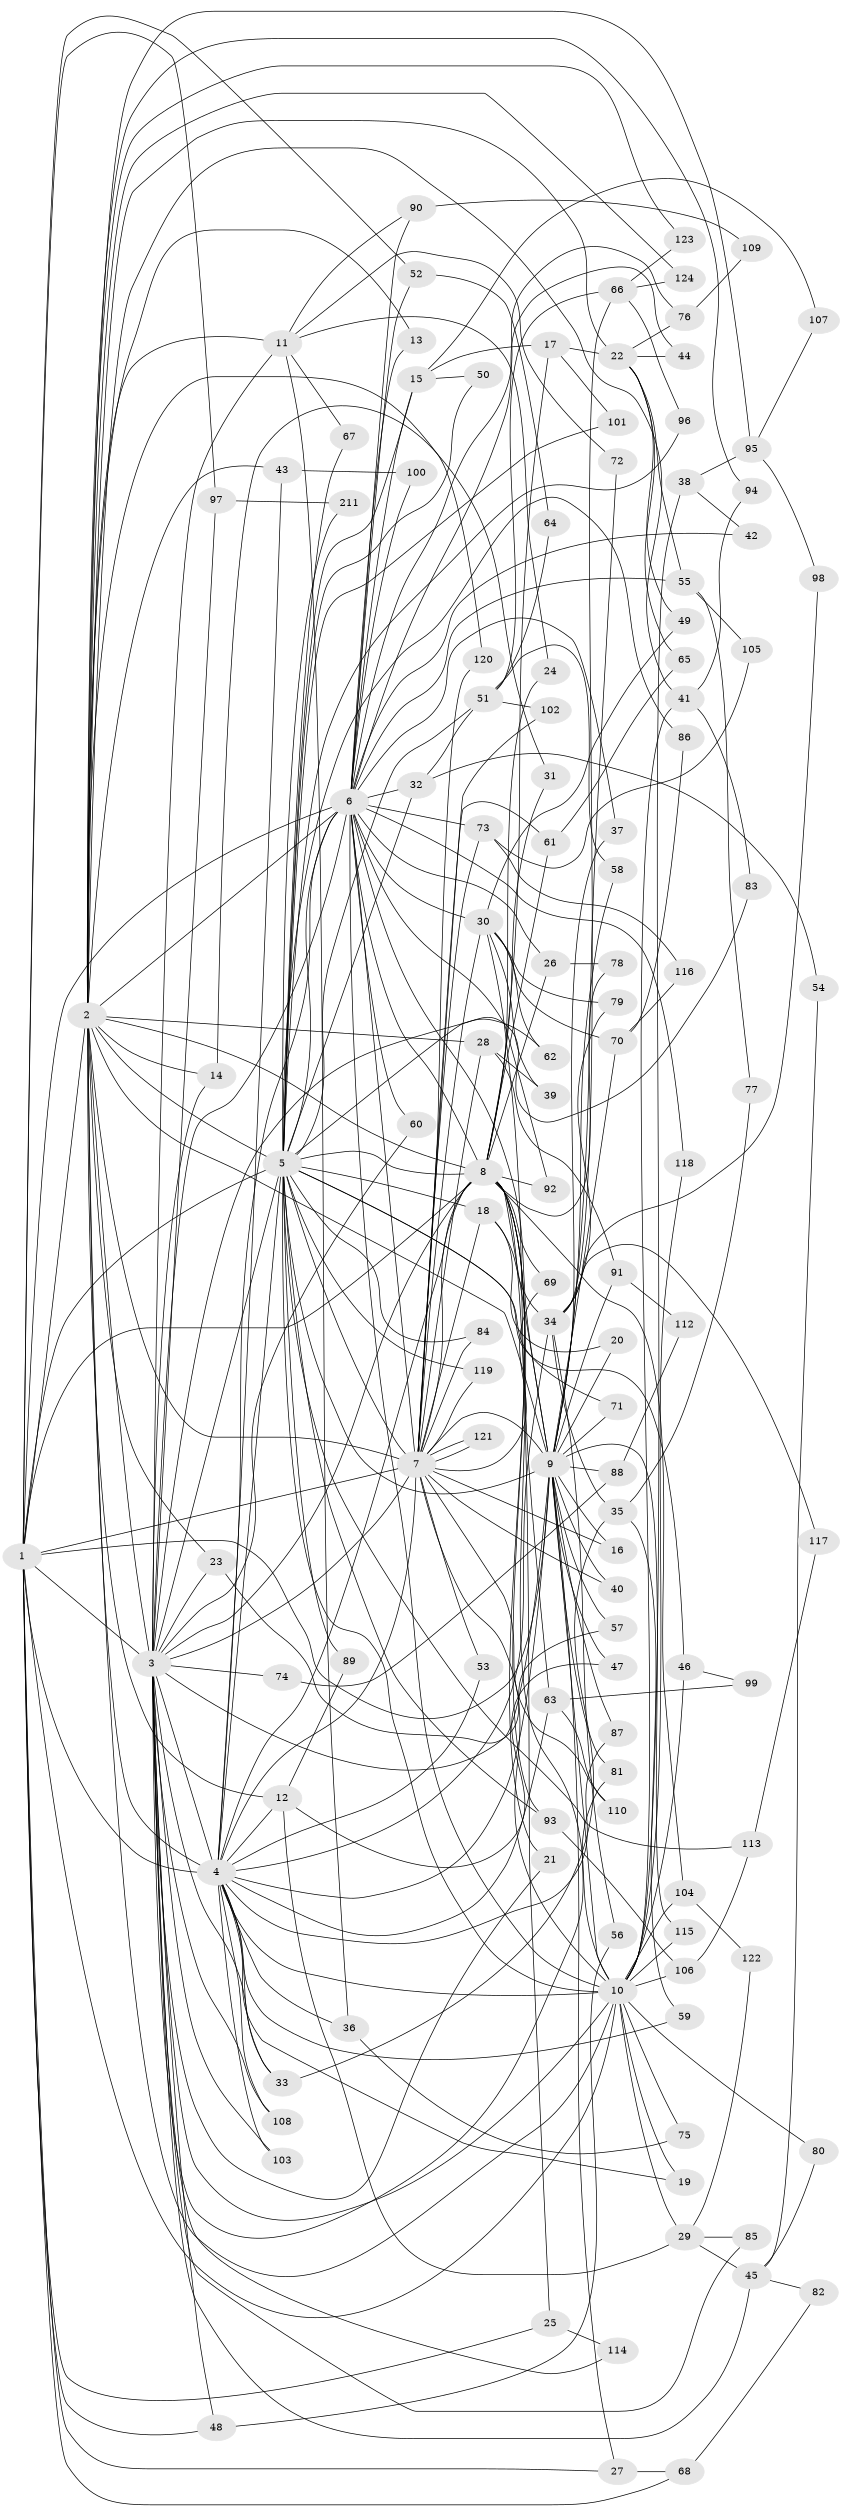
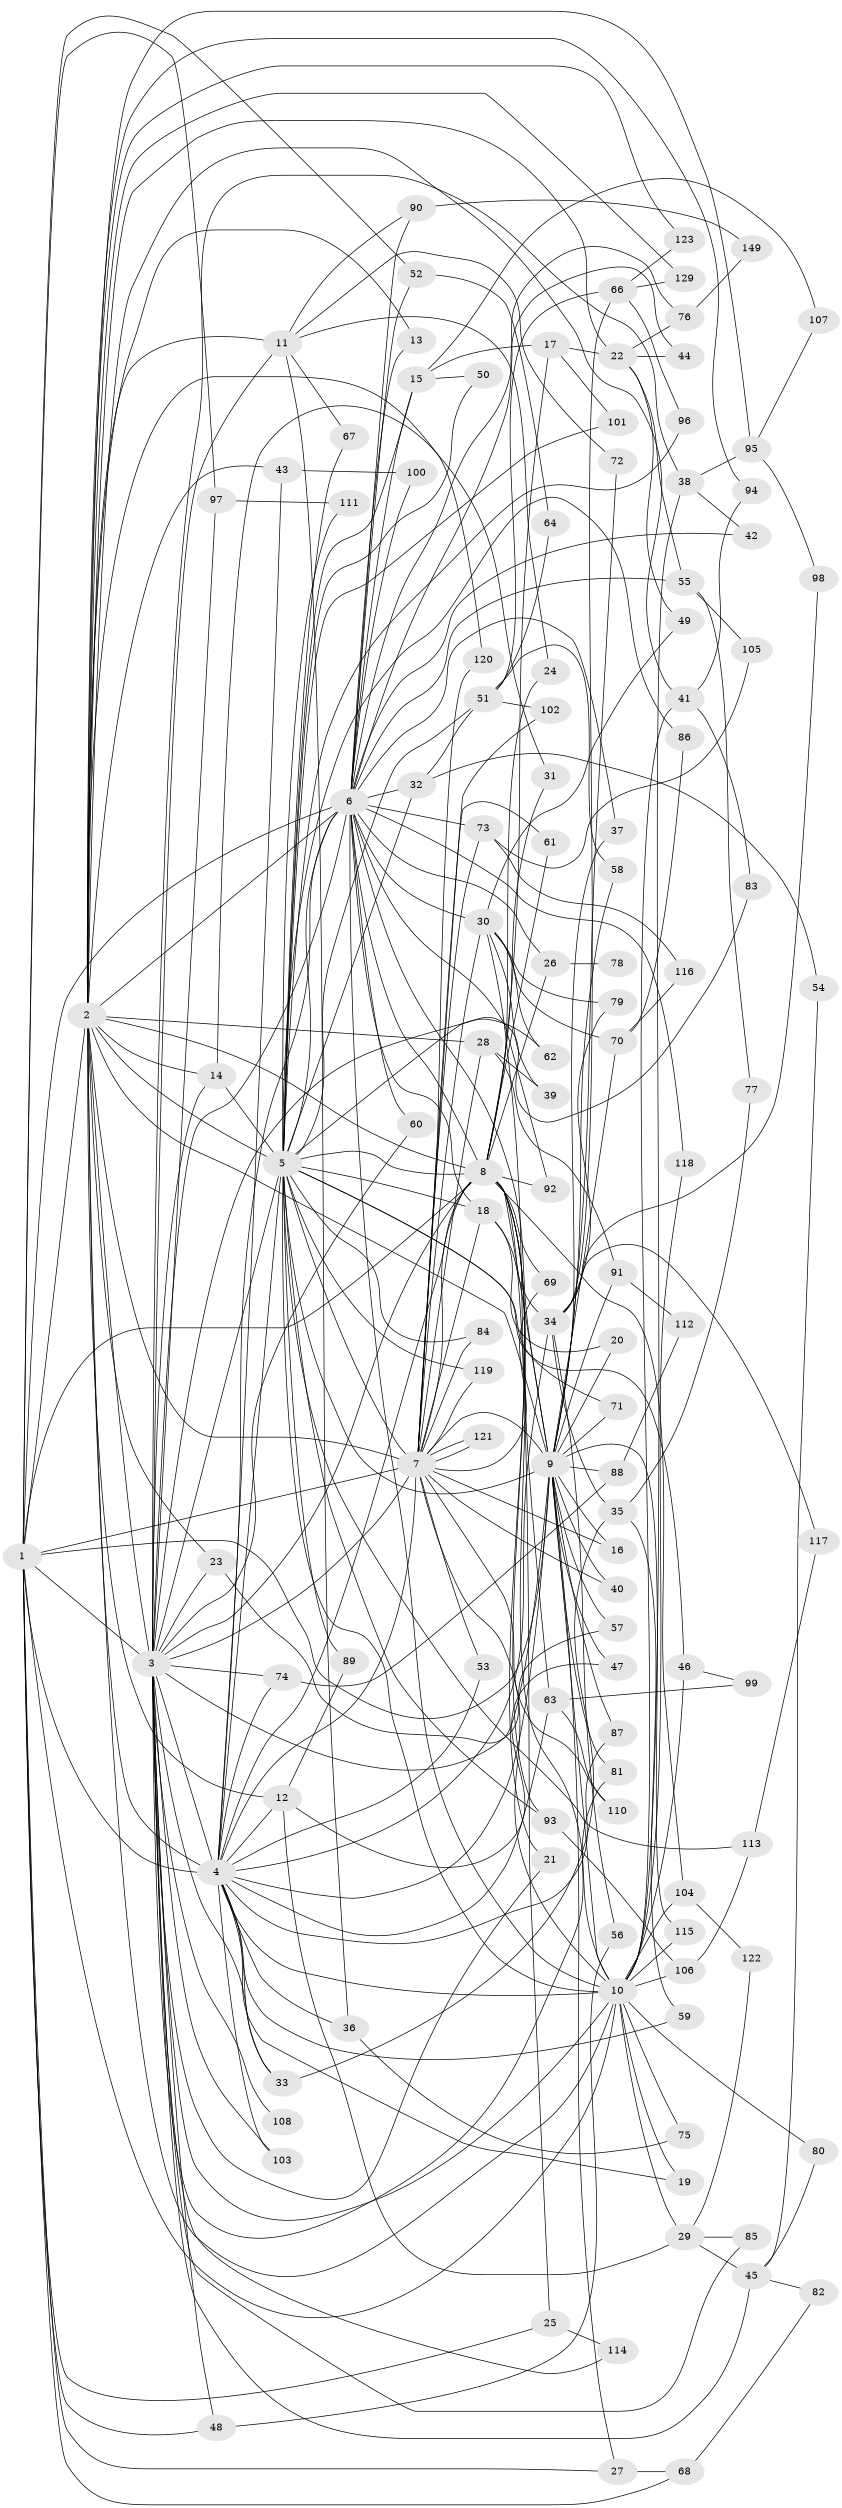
node "109": label "109" -> "149"
node "124": label "124" -> "129"
node "211": label "211" -> "111"
edge "38" -- "3": added
node "65": removed
edge "6" -- "7": now "6" -- "18"
edge "78" -- "8": removed
edge "5" -- "1": now "5" -- "14"
edge "4" -- "108": now "4" -- "74"
